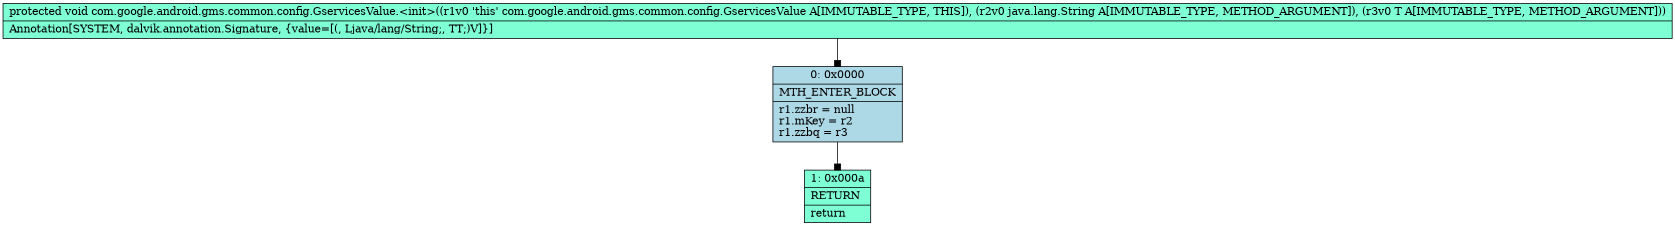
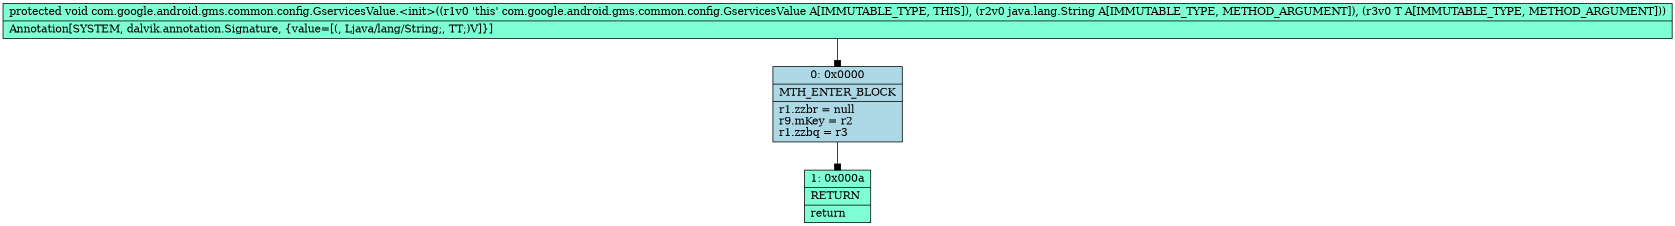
node "0: 0x0000": text "r1.mKey = r2" -> "r9.mKey = r2"
